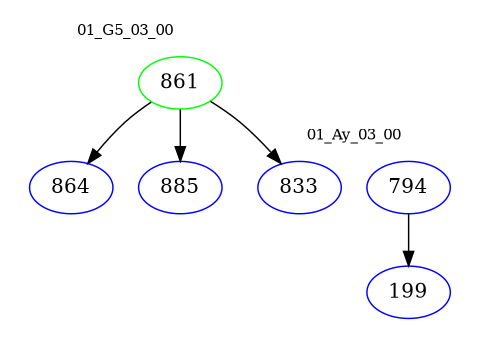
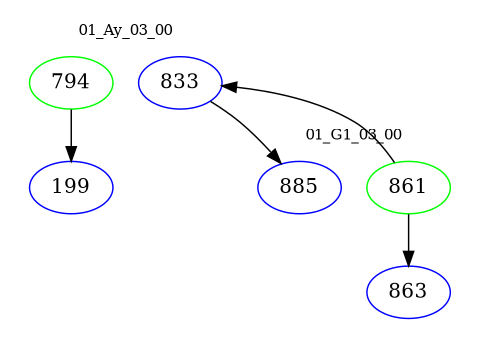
cluster "01_G5_03_00": label "01_G5_03_00" -> "01_G1_03_00"
edge "861" -> "885": now "833" -> "885"
node "864": label "864" -> "863"
node "794": color blue -> green
